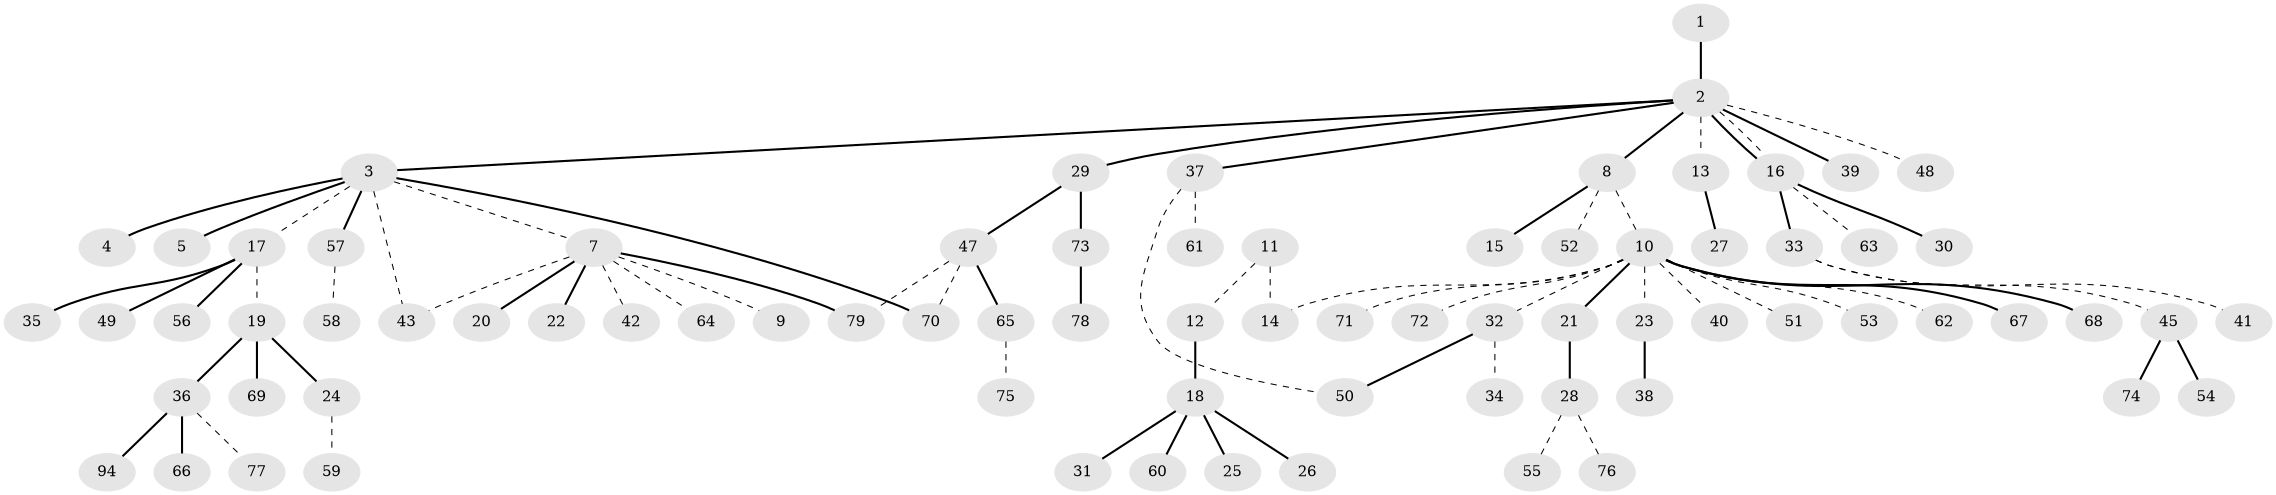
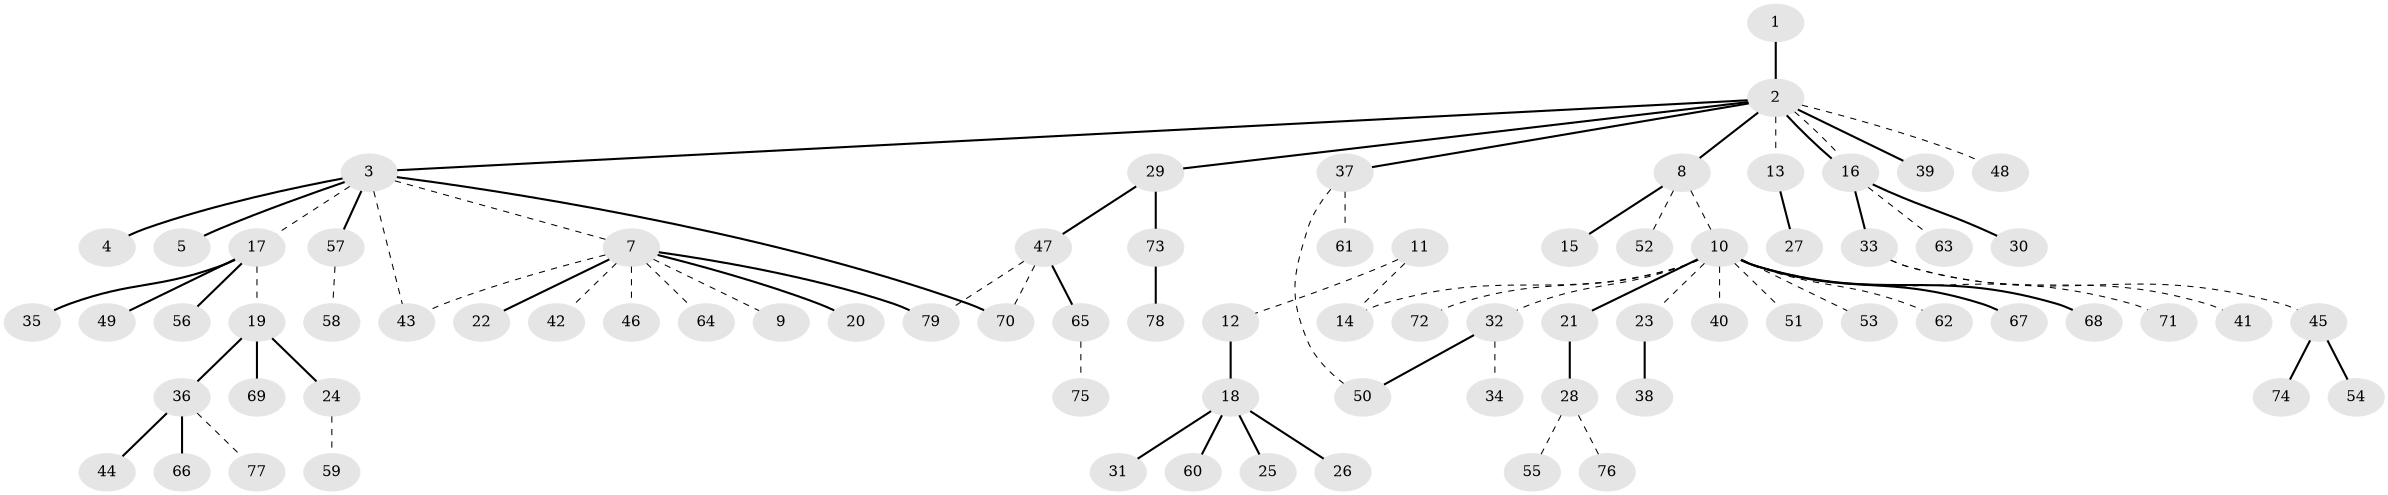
node "46": added
node "94": label "94" -> "44"
